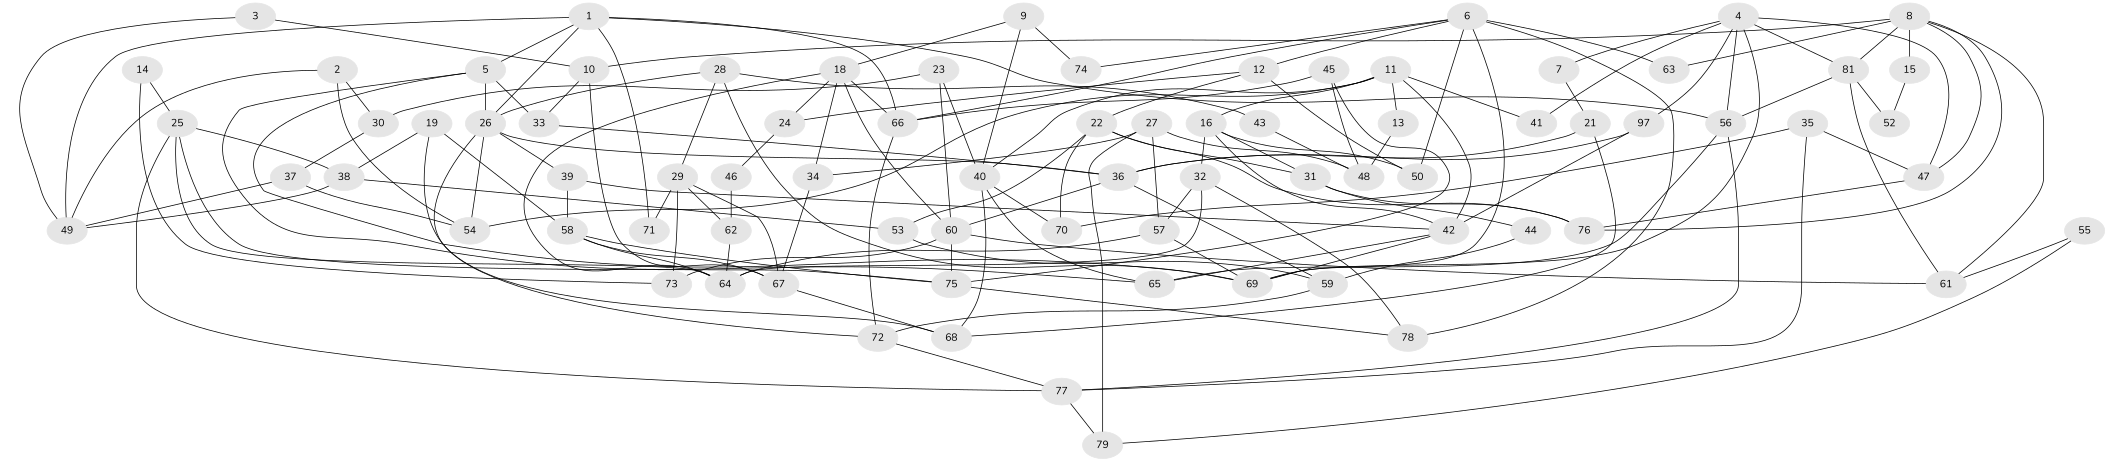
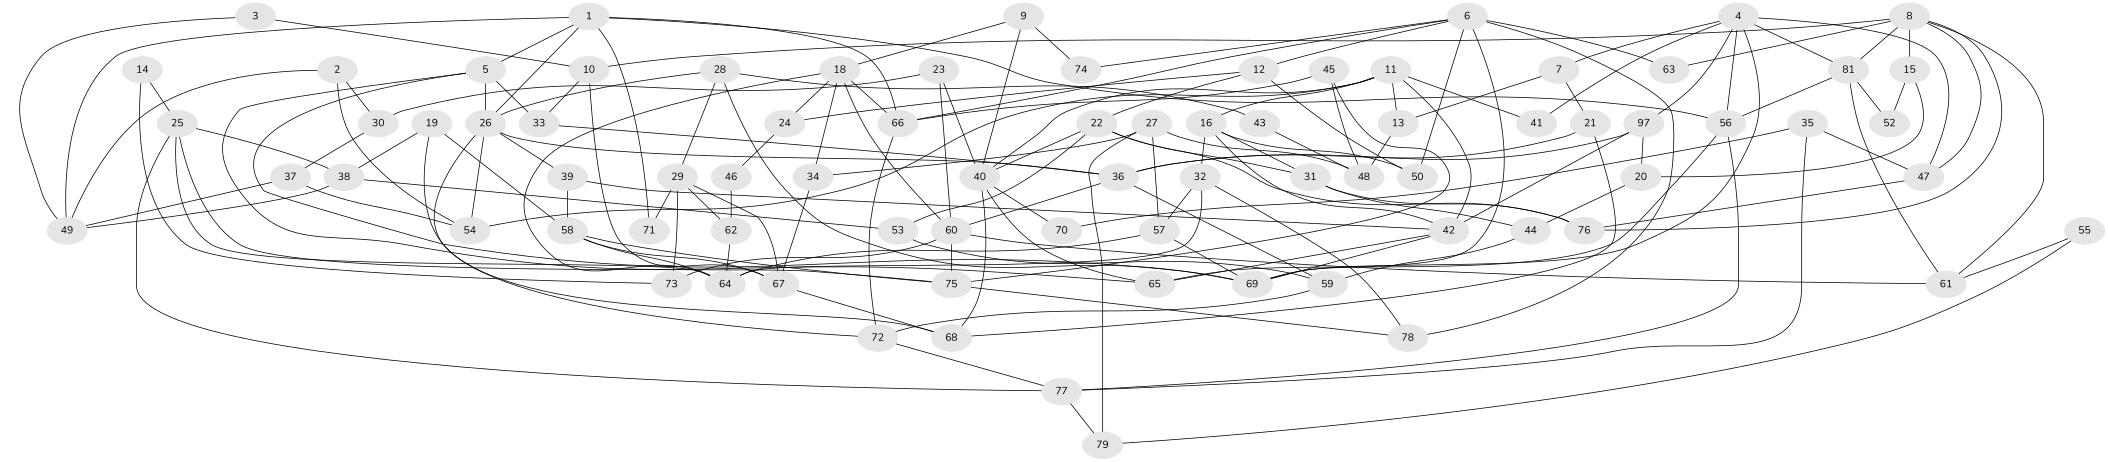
edge "7" -- "13": added
edge "22" -- "70": now "22" -- "40"
node "20": added
